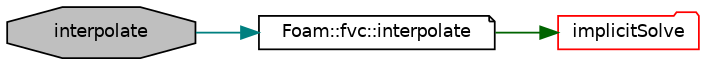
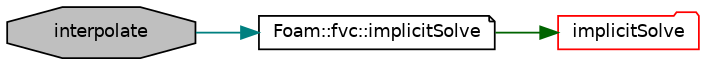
node "Foam::fvc::interpolate": label "Foam::fvc::interpolate" -> "Foam::fvc::implicitSolve"
